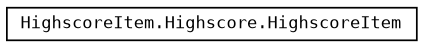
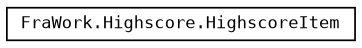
node "HighscoreItem.Highscore.HighscoreItem": label "HighscoreItem.Highscore.HighscoreItem" -> "FraWork.Highscore.HighscoreItem"
